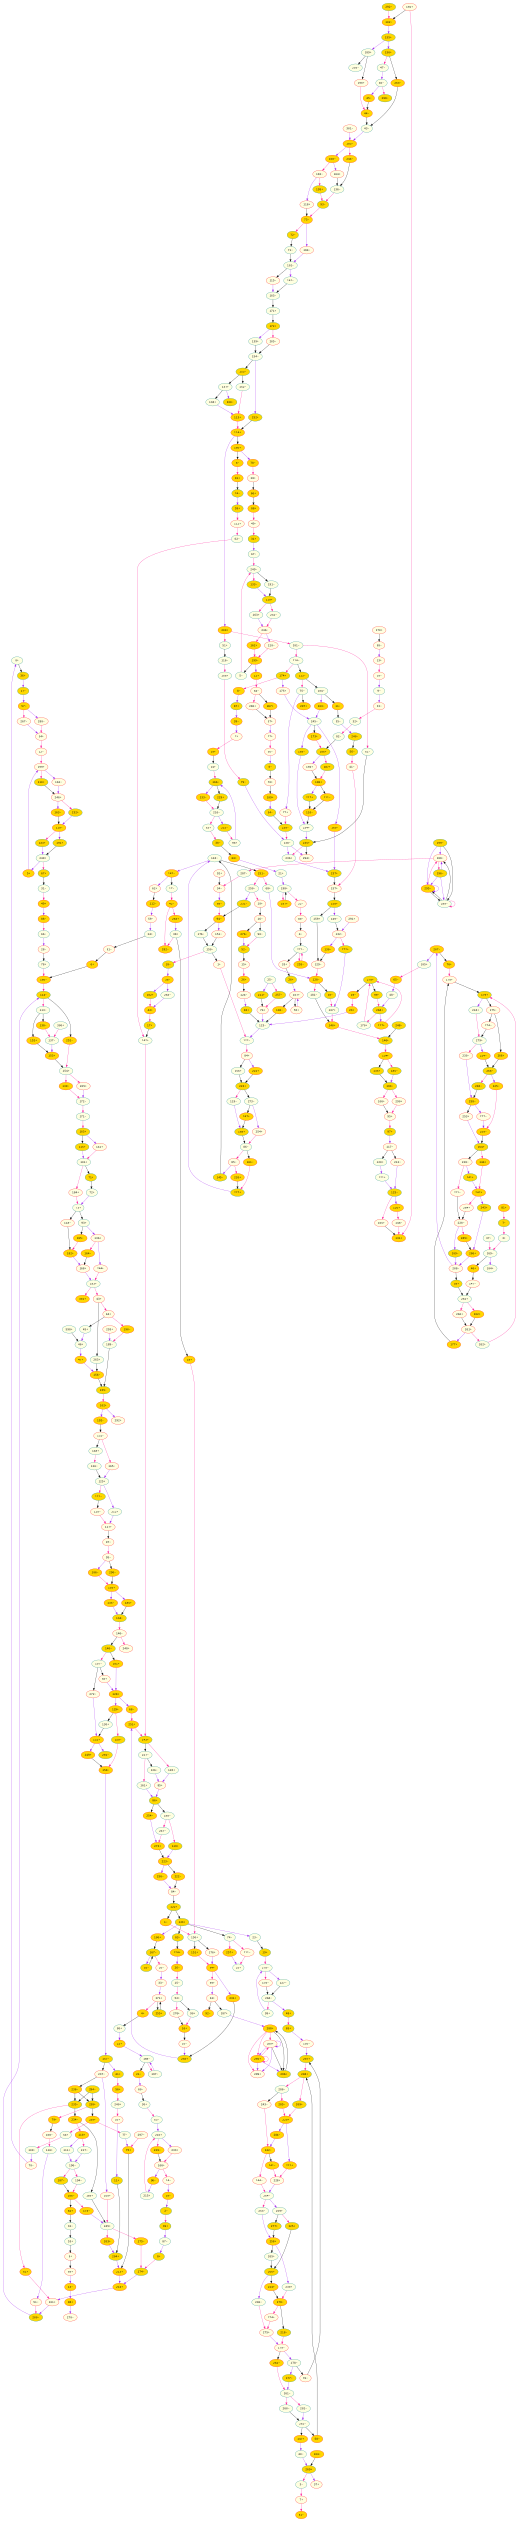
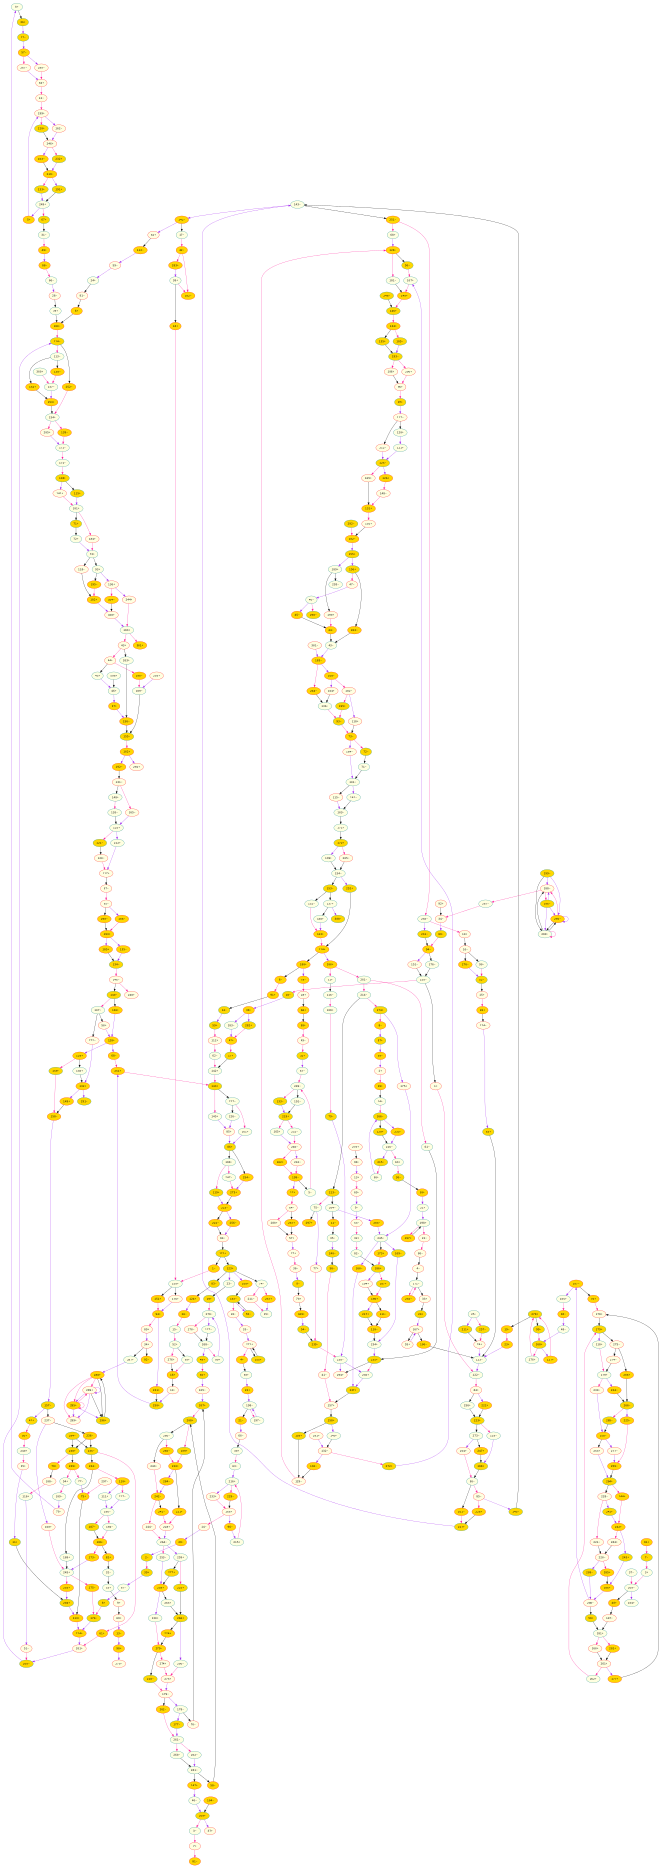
node "47-": color teal -> red
edge "192+" -> "131+": reversed
edge "233-" -> "216-": color deeppink -> purple
node "159+": fillcolor lightyellow -> gold
edge "78+" -> "180-": color deeppink -> black
edge "208+" -> "286-": color deeppink -> black
edge "220+" -> "221+": color purple -> black
